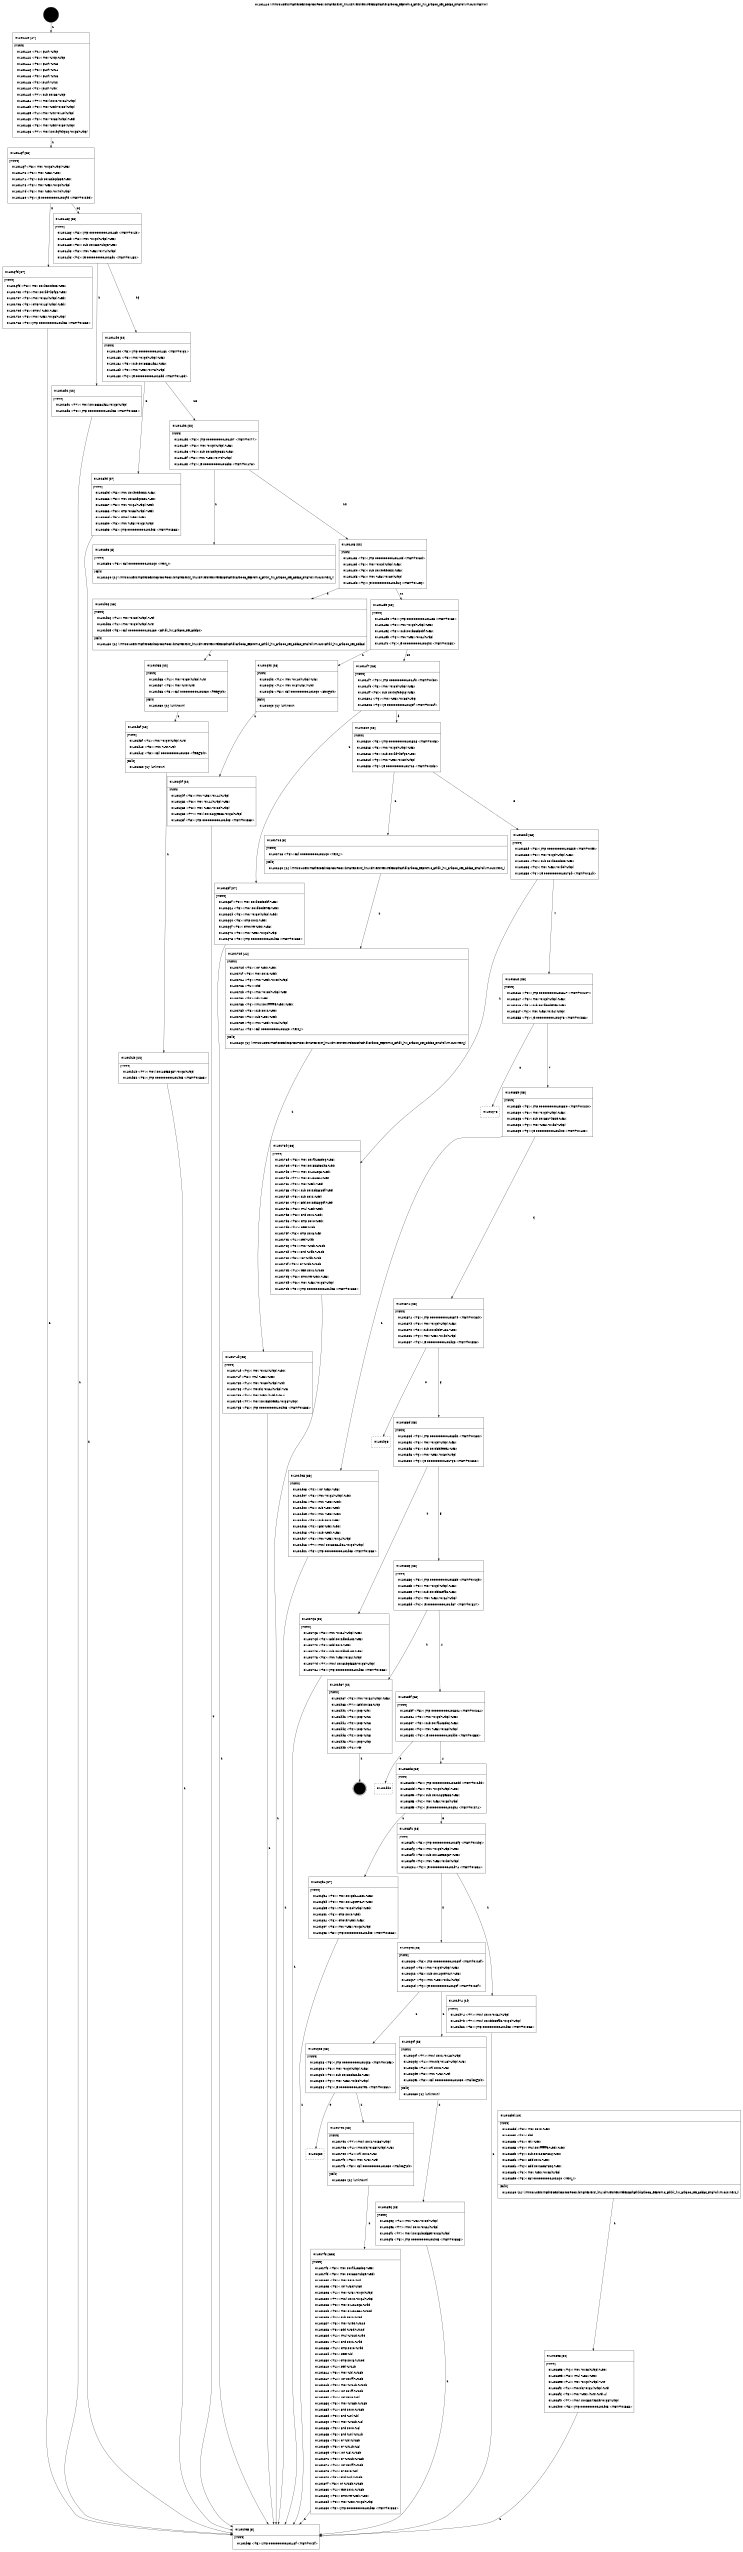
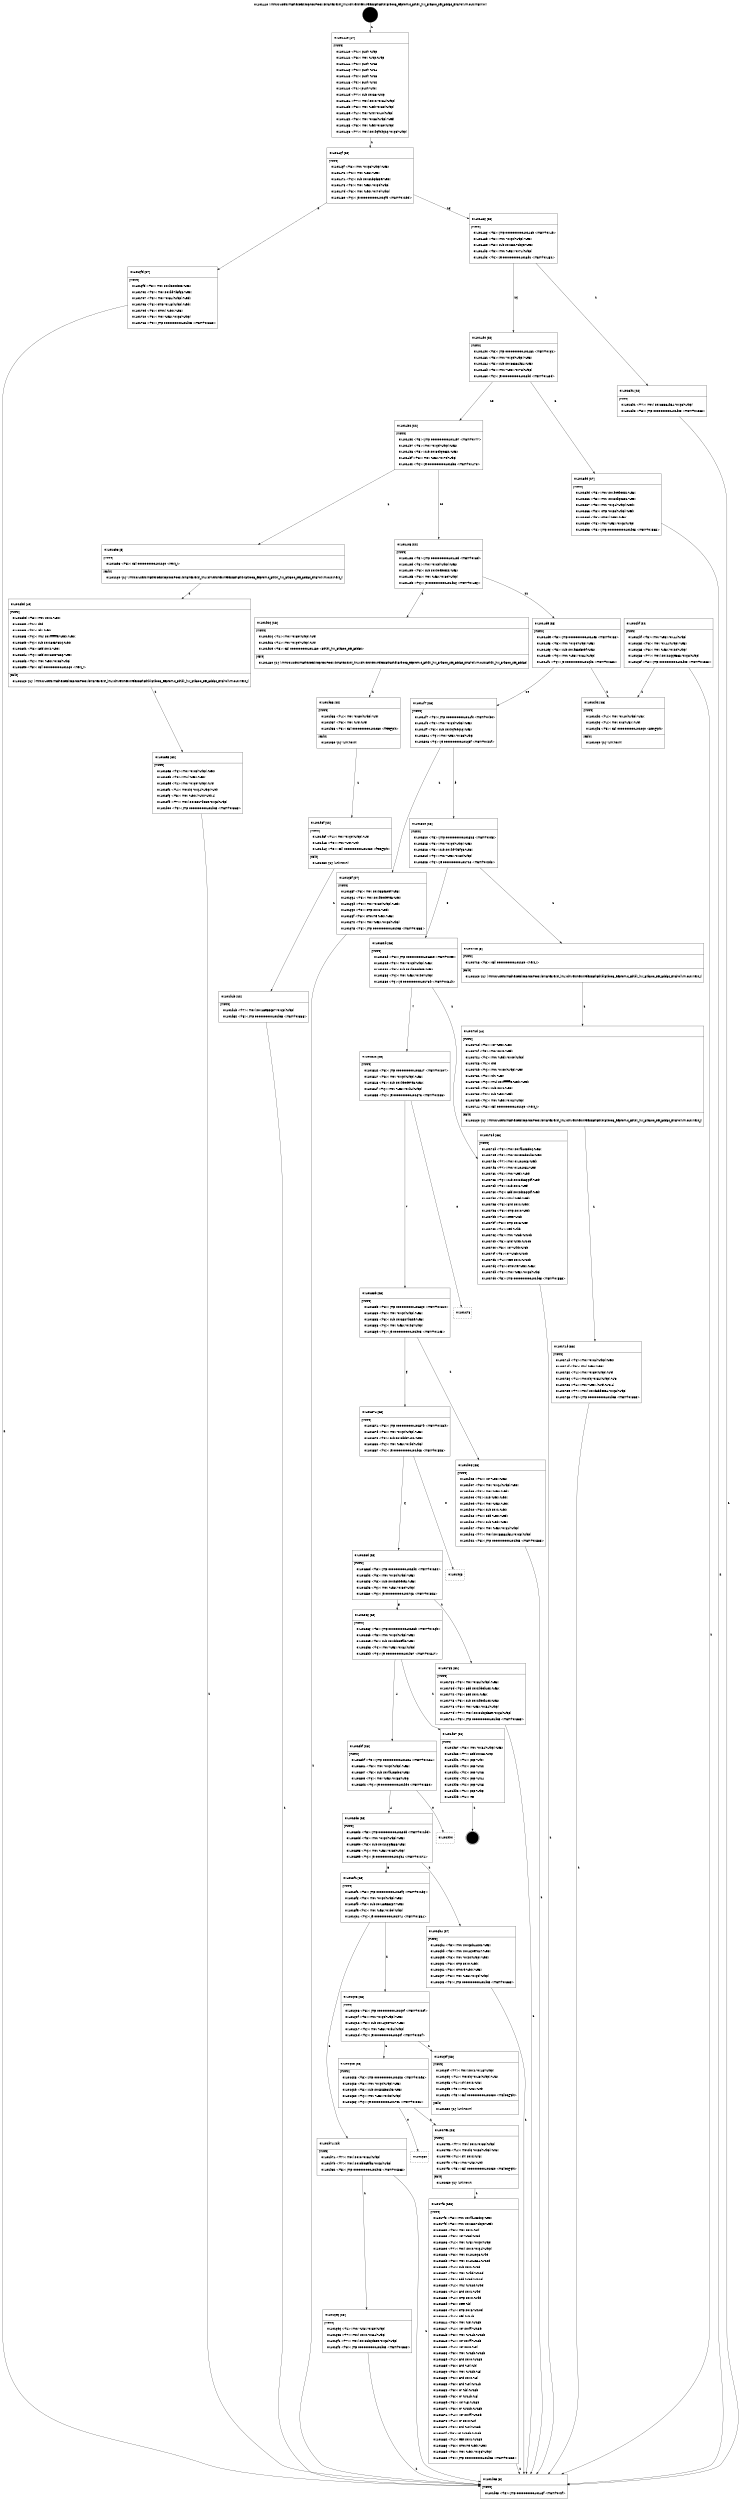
edge "0x4018b8 [5]" -> "0x4018bd [40]": added, label "1"
edge "0x401692 [13]" -> "0x40169f [21]": reversed
edge "0x4016cf [23]" -> "0x4016e6 [23]": now "0x401974 [19]" -> "0x4016e6 [23]"
